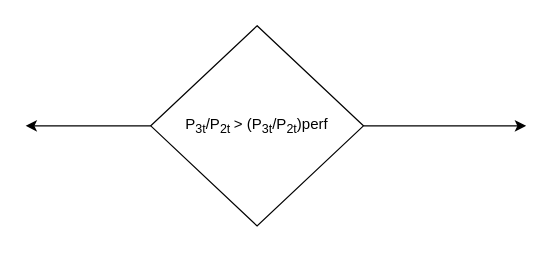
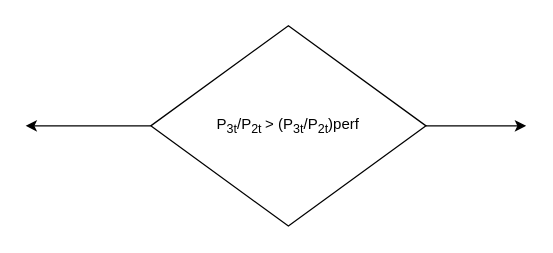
node "P3t/P2t > (P3t/P2t)perf": size 213x200 -> 275x200
